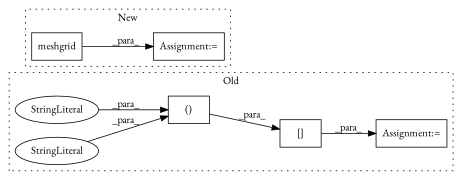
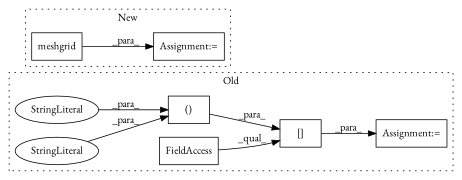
node "FieldAccess": added
